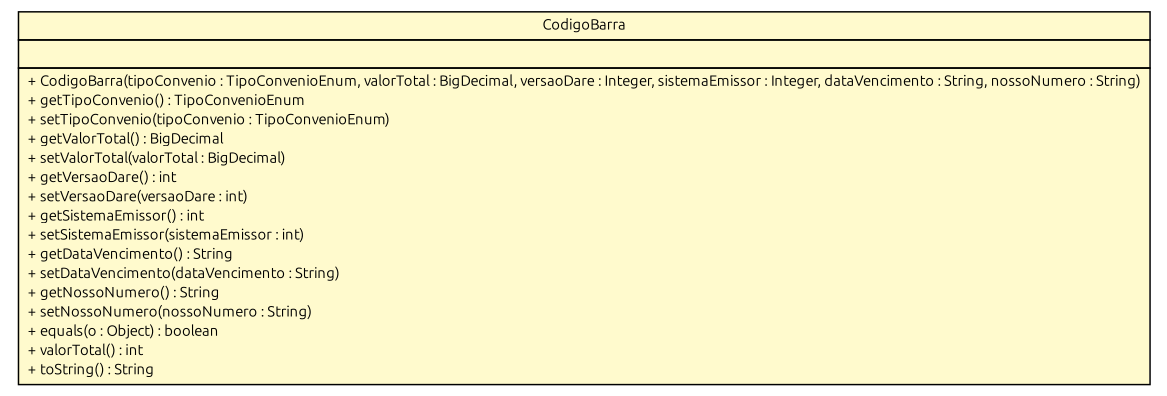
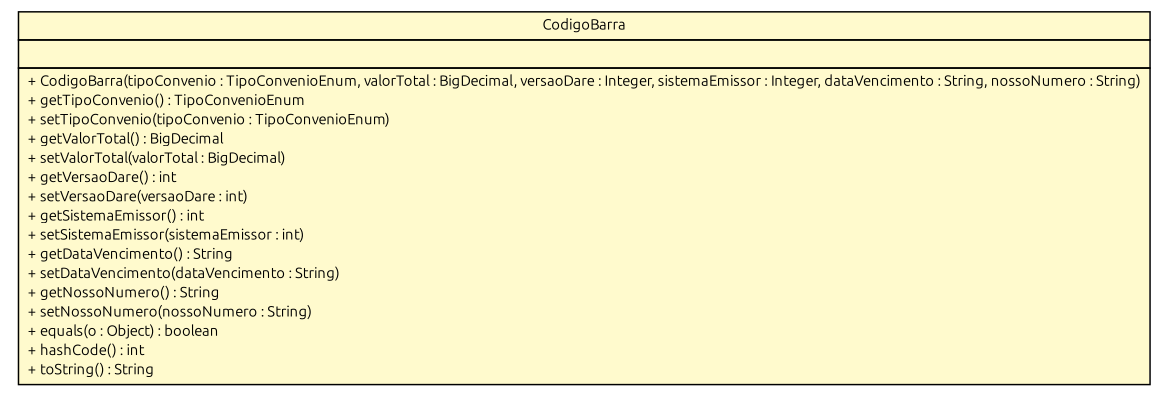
node "CodigoBarra": text "+ valorTotal() : int" -> "+ hashCode() : int"
